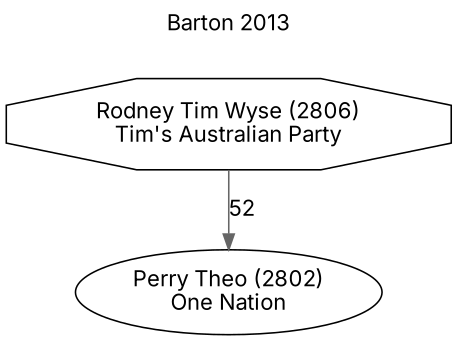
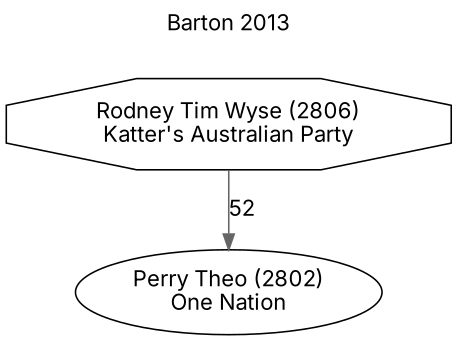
node "Rodney Tim Wyse (2806) Tim's Australian Party": label "Rodney Tim Wyse (2806) Tim's Australian Party" -> "Rodney Tim Wyse (2806) Katter's Australian Party"
